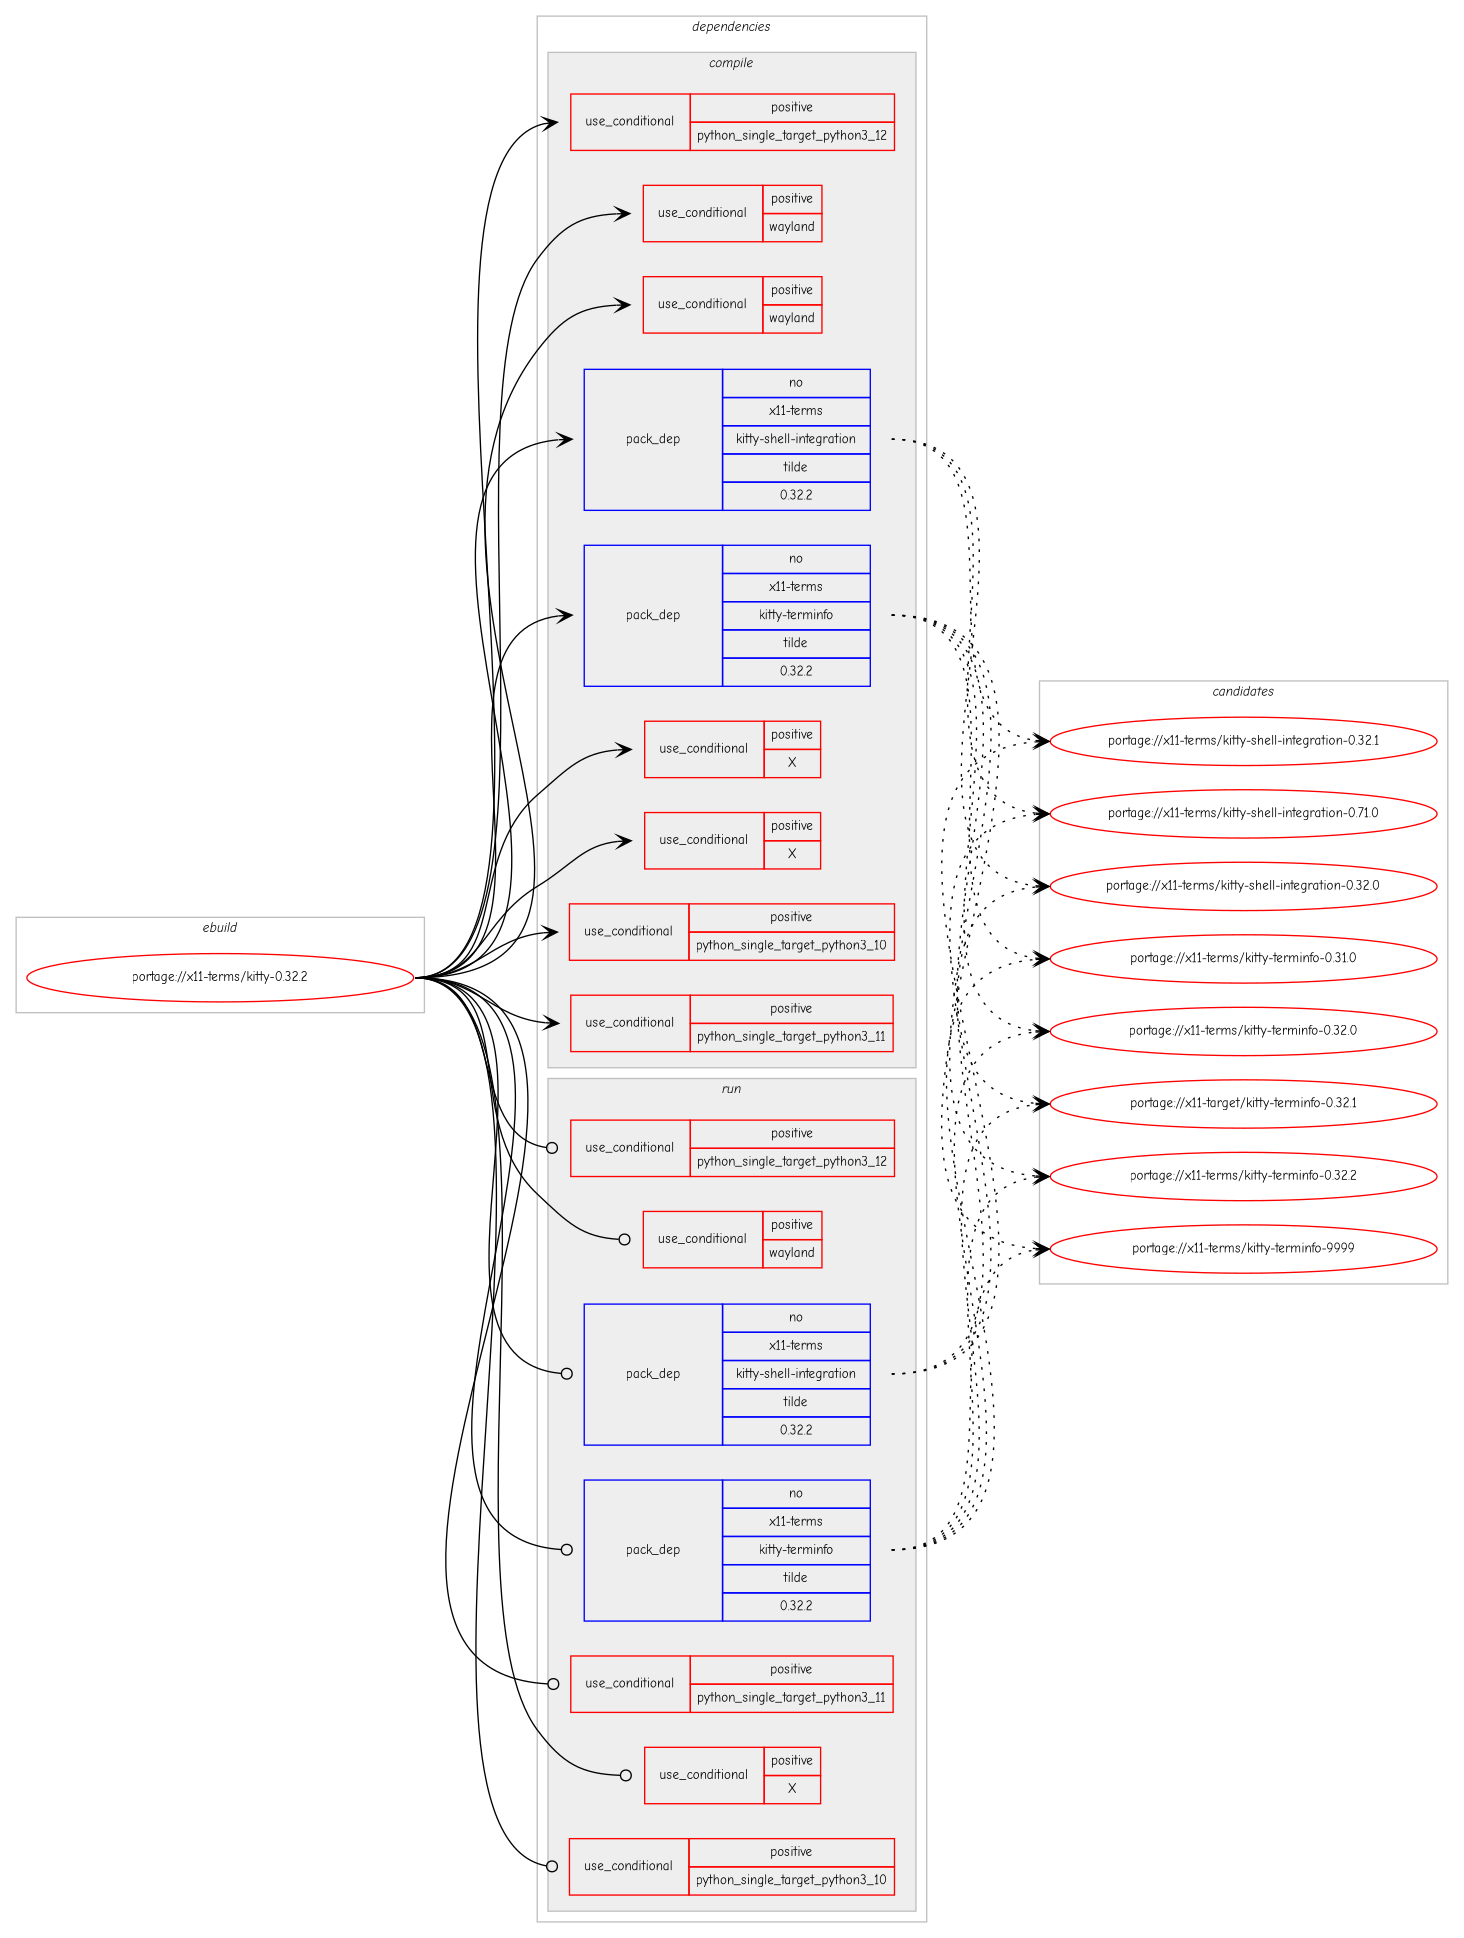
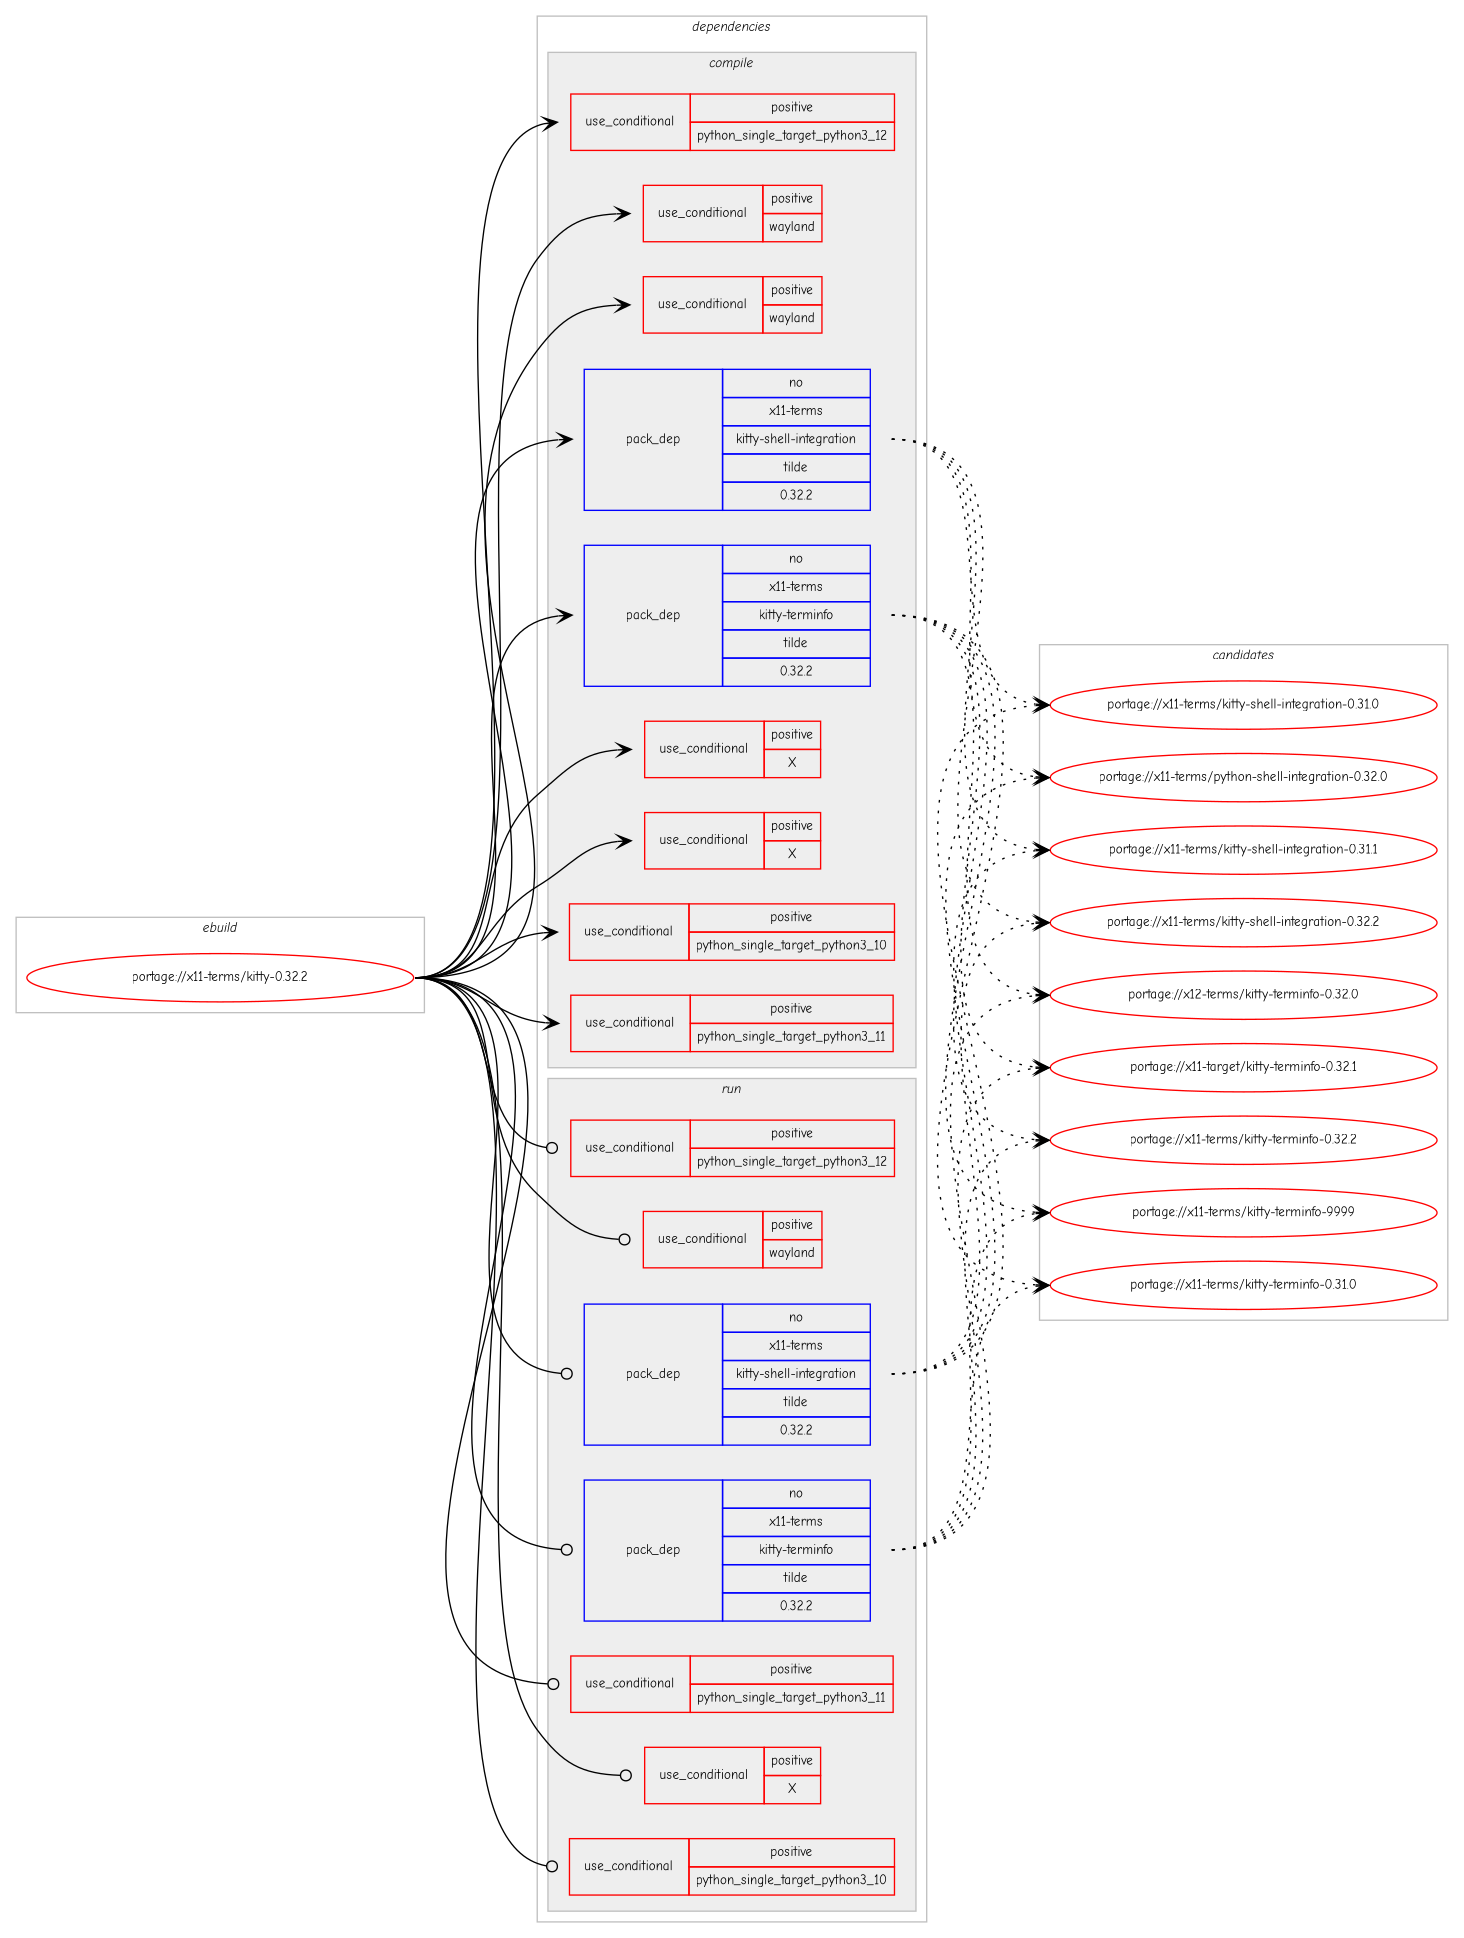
node "portage://x11-terms/kitty-shell-integration-0.32.1": label "portage://x11-terms/kitty-shell-integration-0.32.1" -> "portage://x11-terms/kitty-shell-integration-0.31.1"
node "portage://x11-terms/kitty-shell-integration-0.71.0": label "portage://x11-terms/kitty-shell-integration-0.71.0" -> "portage://x11-terms/kitty-shell-integration-0.31.0"
node "portage://x11-terms/kitty-shell-integration-0.32.0": label "portage://x11-terms/kitty-shell-integration-0.32.0" -> "portage://x11-terms/python-shell-integration-0.32.0"
node "portage://x11-terms/kitty-shell-integration-0.32.2": added
node "portage://x11-terms/kitty-terminfo-0.32.0": label "portage://x11-terms/kitty-terminfo-0.32.0" -> "portage://x12-terms/kitty-terminfo-0.32.0"
